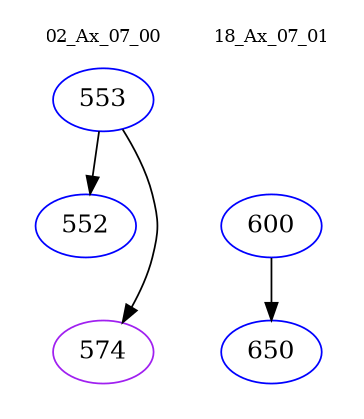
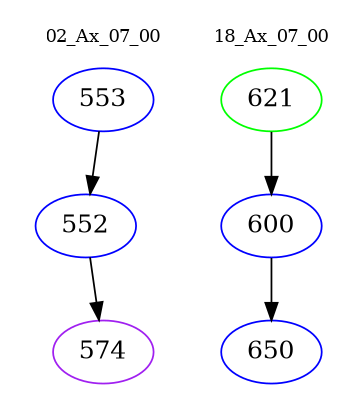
cluster "18_Ax_07_01": label "18_Ax_07_01" -> "18_Ax_07_00"
node "621": added
edge "553" -> "574": now "552" -> "574"
